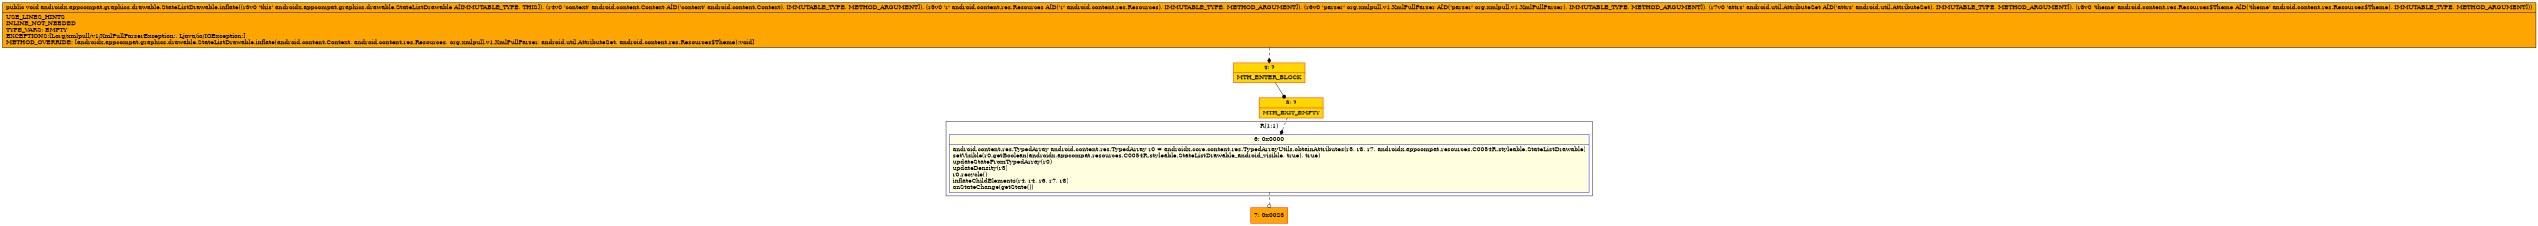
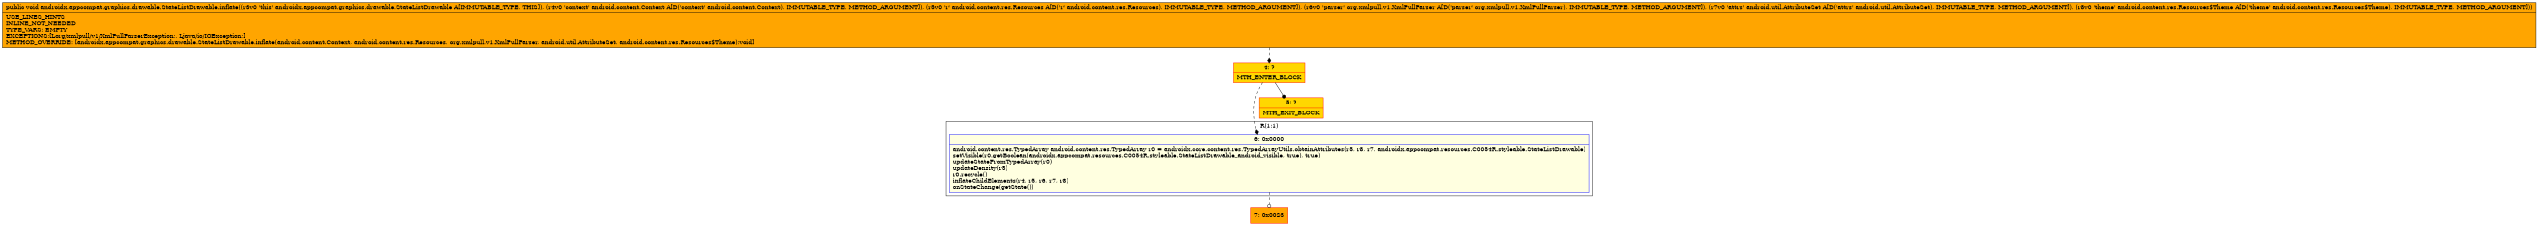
node "5: ?": text "MTH_EXIT_EMPTY" -> "MTH_EXIT_BLOCK"
edge "5: ?" -> "6: 0x0000": now "4: ?" -> "6: 0x0000"
node "6: 0x0000": text "inflateChildElements(r4, r4, r6, r7, r8)" -> "inflateChildElements(r4, r5, r6, r7, r8)"
